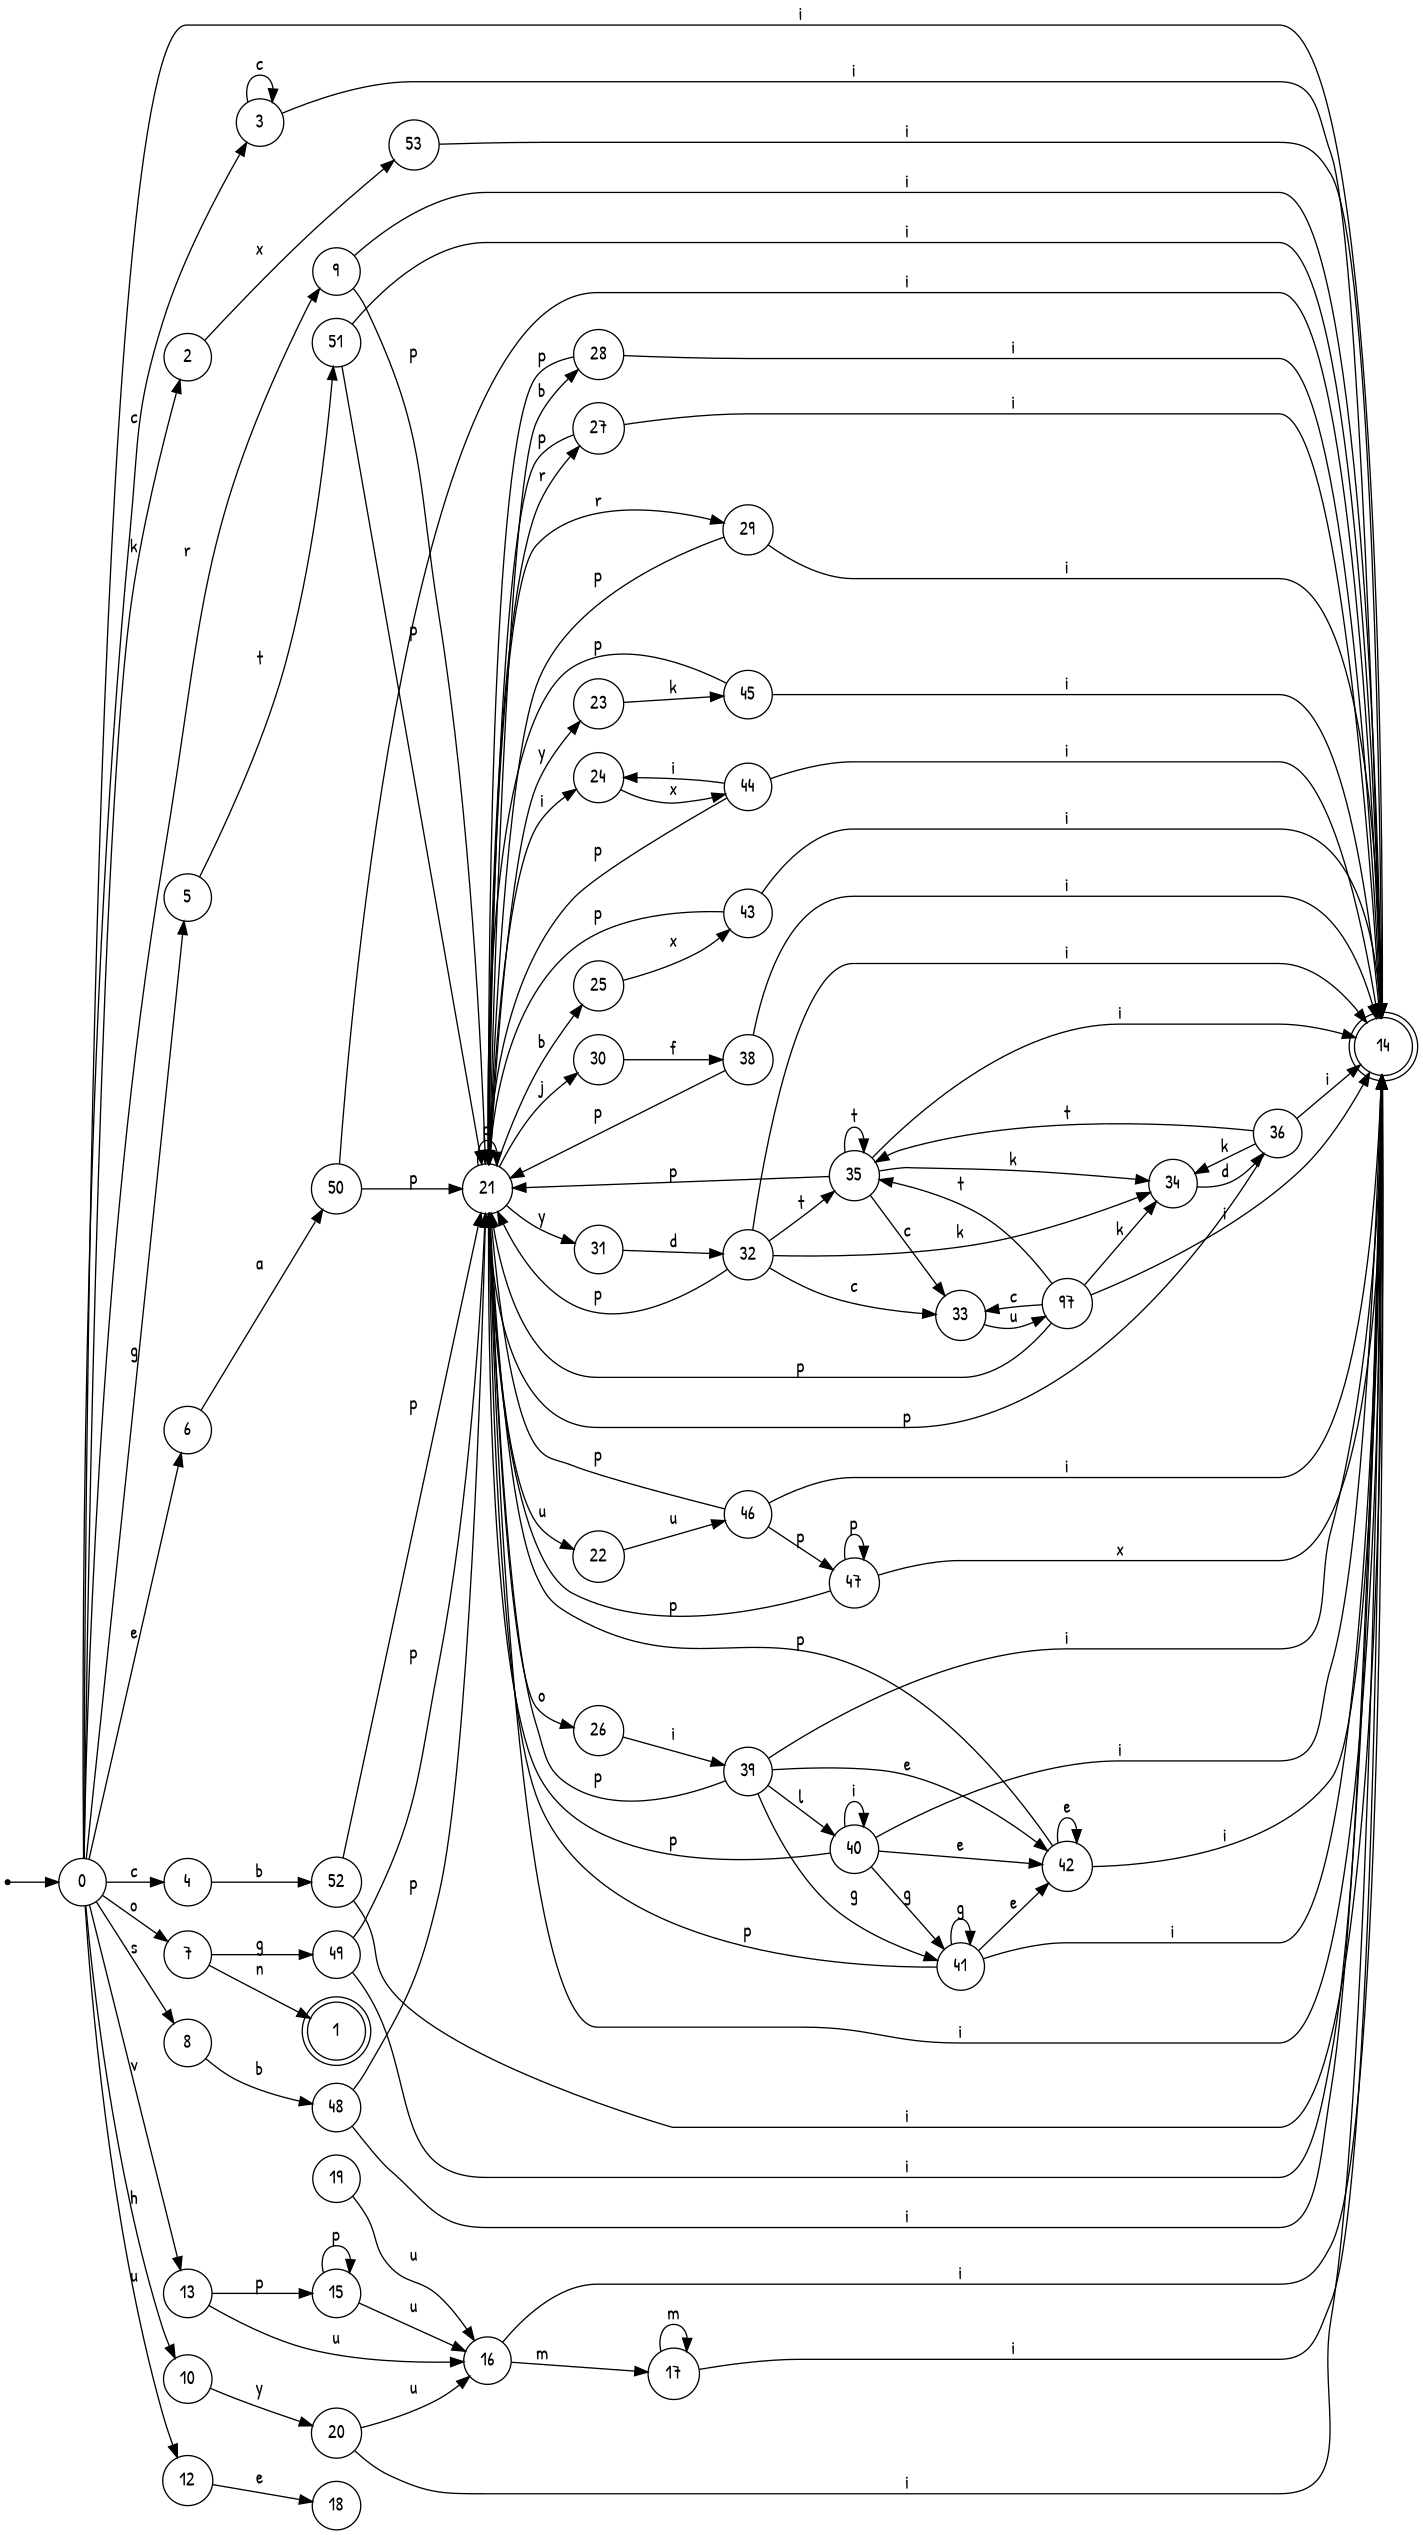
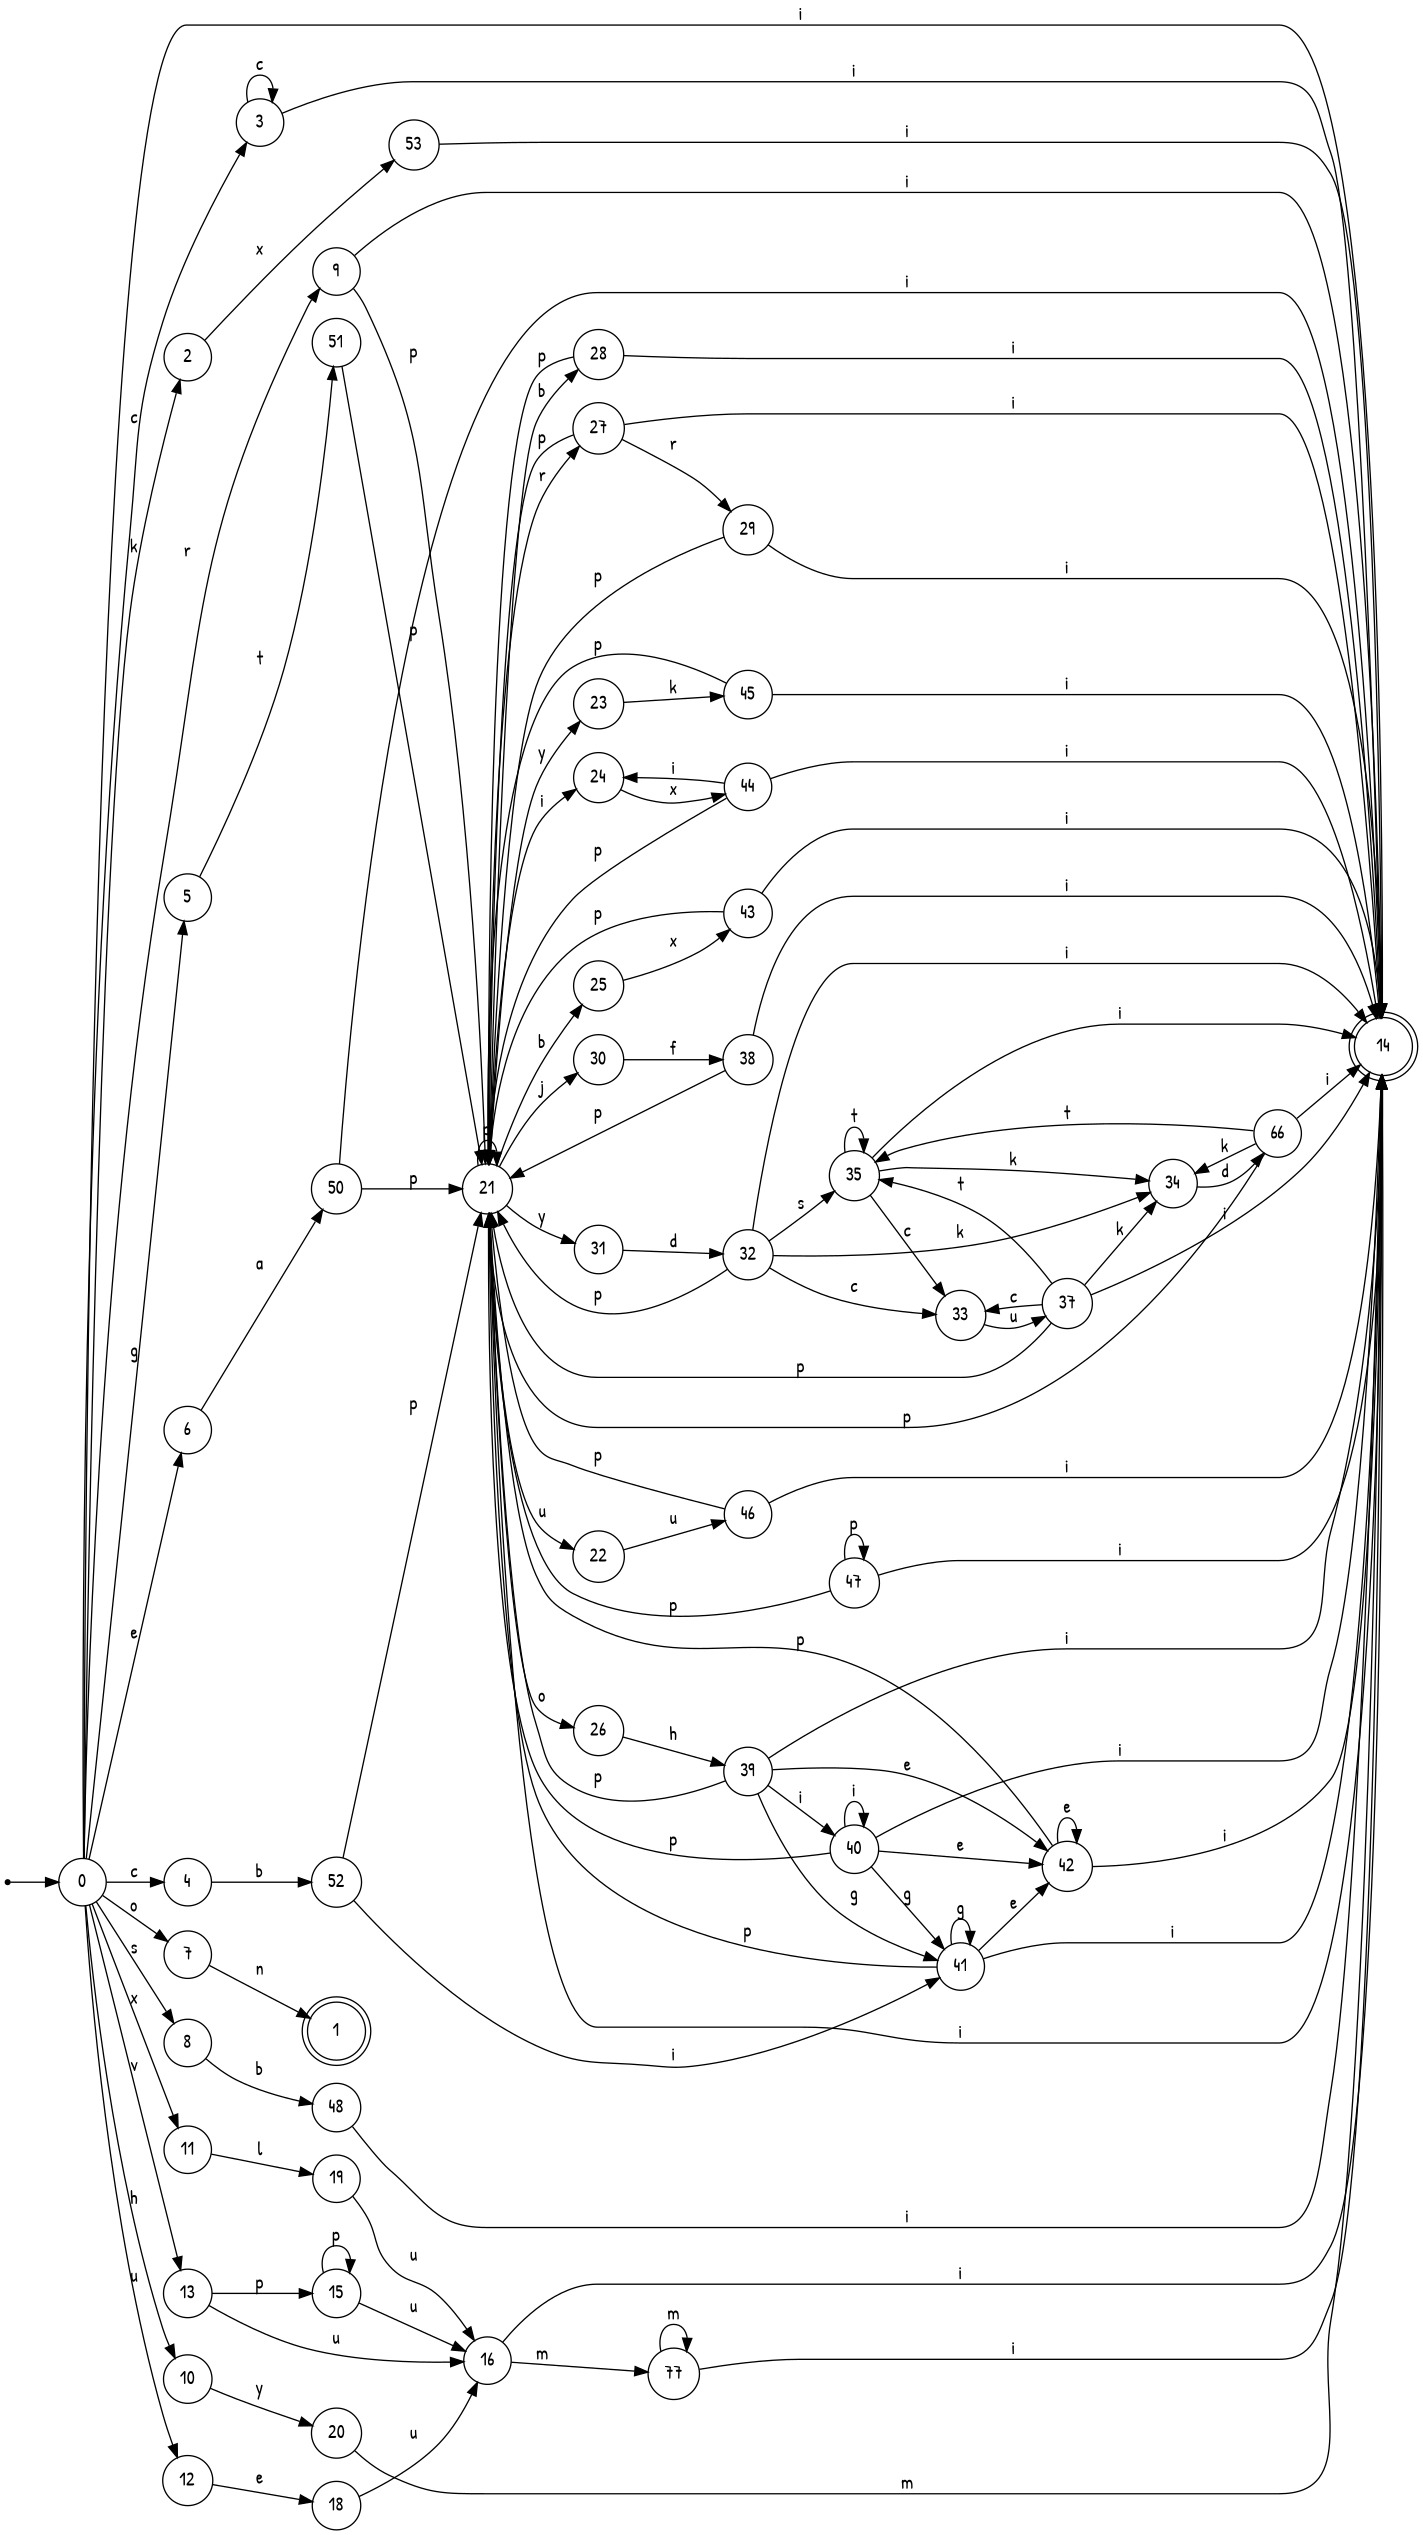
edge "51" -> "14": removed, label "i"
edge "21" -> "29": now "27" -> "29"
node "36": label "36" -> "66"
edge "35" -> "21": removed, label "p"
edge "32" -> "35": label "t" -> "s"
node "97": label "97" -> "37"
edge "46" -> "47": removed, label "p"
edge "47" -> "14": label "x" -> "i"
edge "48" -> "21": removed, label "p"
edge "26" -> "39": label "i" -> "h"
edge "39" -> "40": label "l" -> "i"
node "49": removed
edge "52" -> "14": now "52" -> "41"
node "11": added
node "17": label "17" -> "77"
edge "20" -> "16": now "18" -> "16"
edge "20" -> "14": label "i" -> "m"
